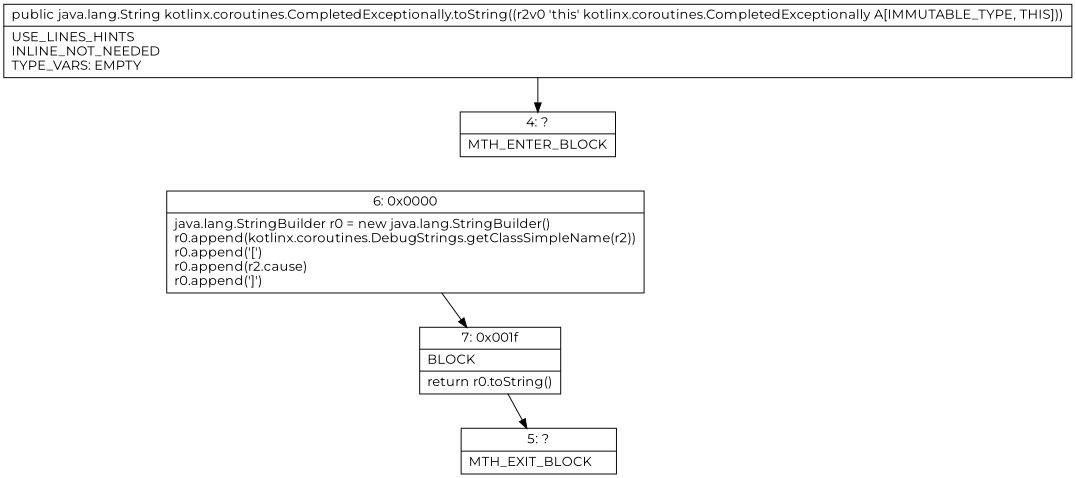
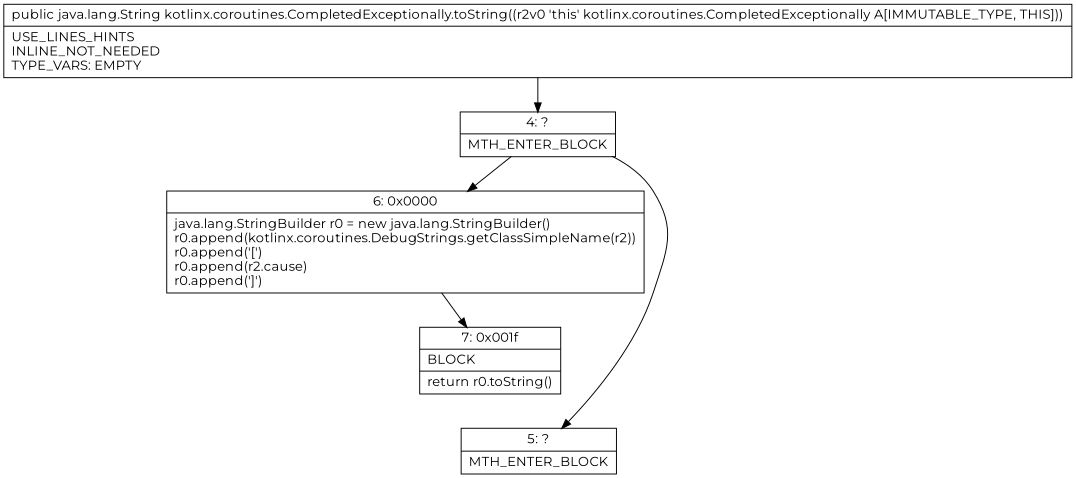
edge "4: ?" -> "6: 0x0000": added
edge "7: 0x001f" -> "5: ?": now "4: ?" -> "5: ?"
node "5: ?": text "MTH_EXIT_BLOCK" -> "MTH_ENTER_BLOCK"
